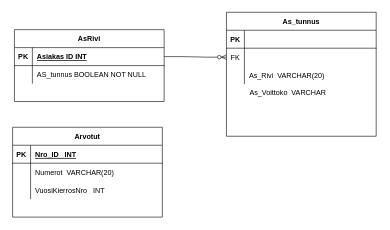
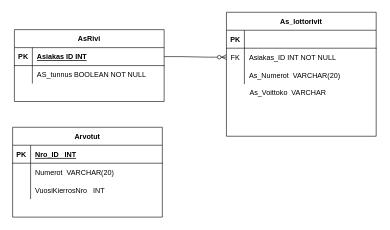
node "As_tunnus": label "As_tunnus" -> "As_lottorivit"
node "Asiakas_ID INT NOT NULL": added
node "As_Rivi VARCHAR(20)": label "As_Rivi VARCHAR(20)" -> "As_Numerot VARCHAR(20)"
